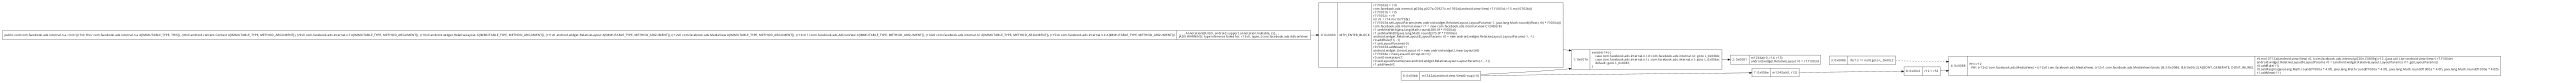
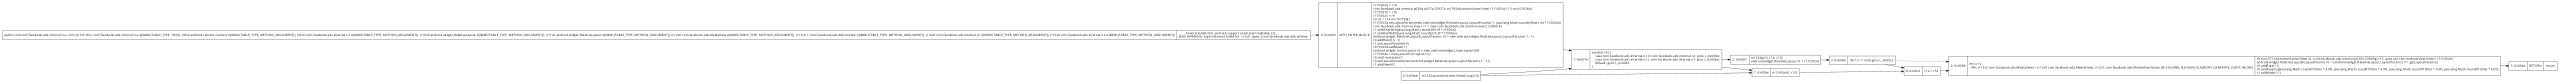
edge "2: 0x0081" -> "3: 0x0086": added
edge "3: 0x0086" -> "8: 0x00c2": added
node "5: 0x00ba": added
edge "1: 0x007e" -> "7: 0x00be": added
